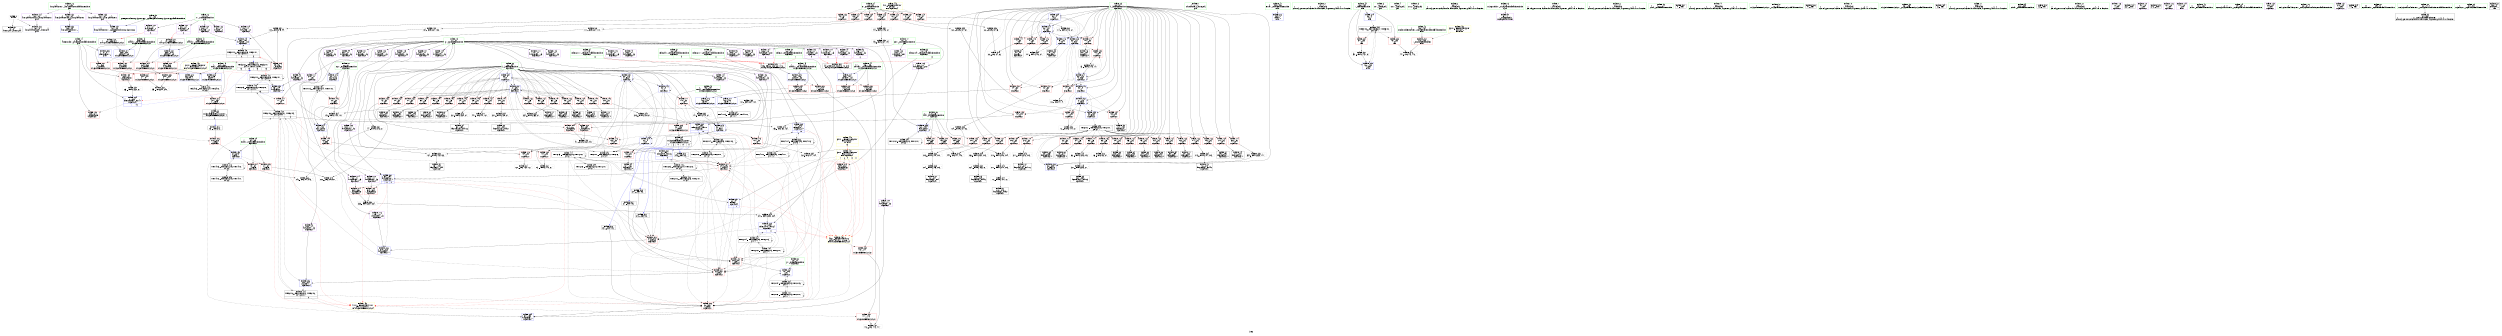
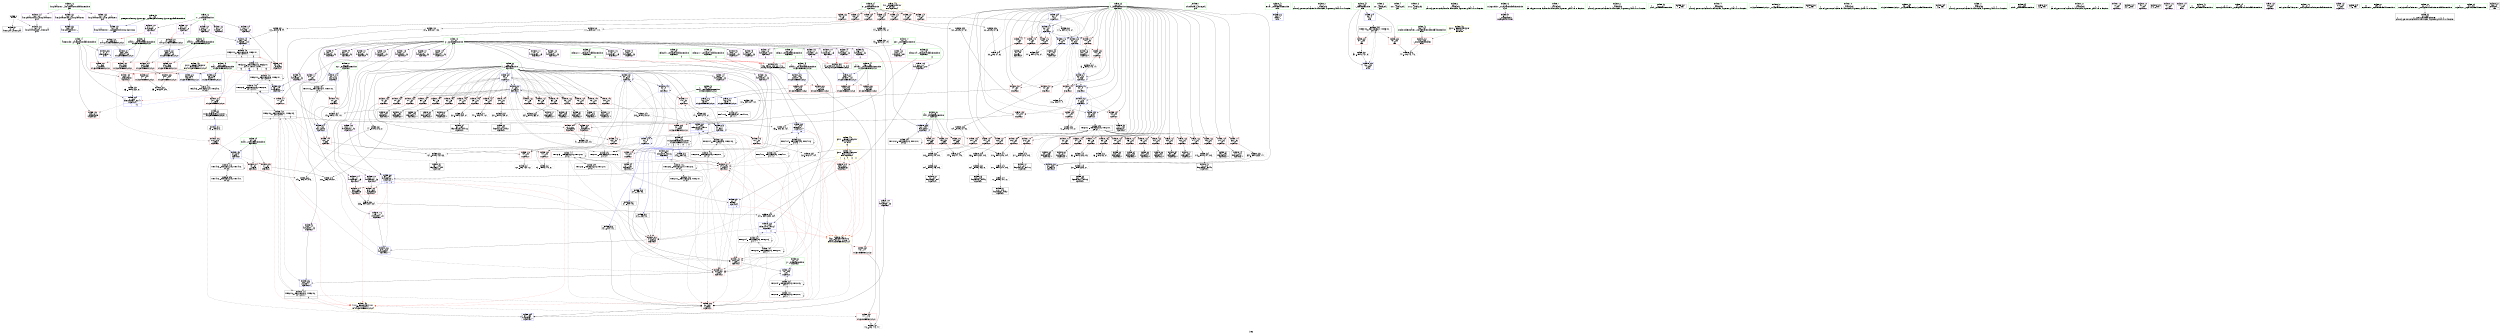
edge "NodeID: 27" -> "NodeID: 198": now "NodeID: 242" -> "NodeID: 198"
node "NodeID: 186": text "_Z5main2v" -> "_Z5add2v"
